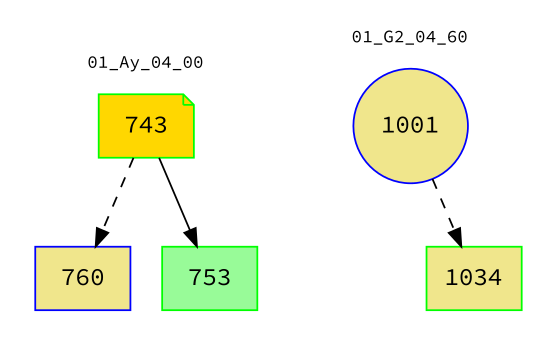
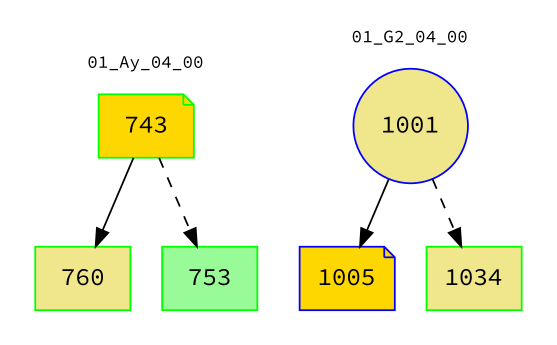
cluster "01_G2_04_60": label "01_G2_04_60" -> "01_G2_04_00"
edge "743" -> "760": style dashed -> solid
edge "743" -> "753": style solid -> dashed
node "760": color blue -> green
node "1005": added
